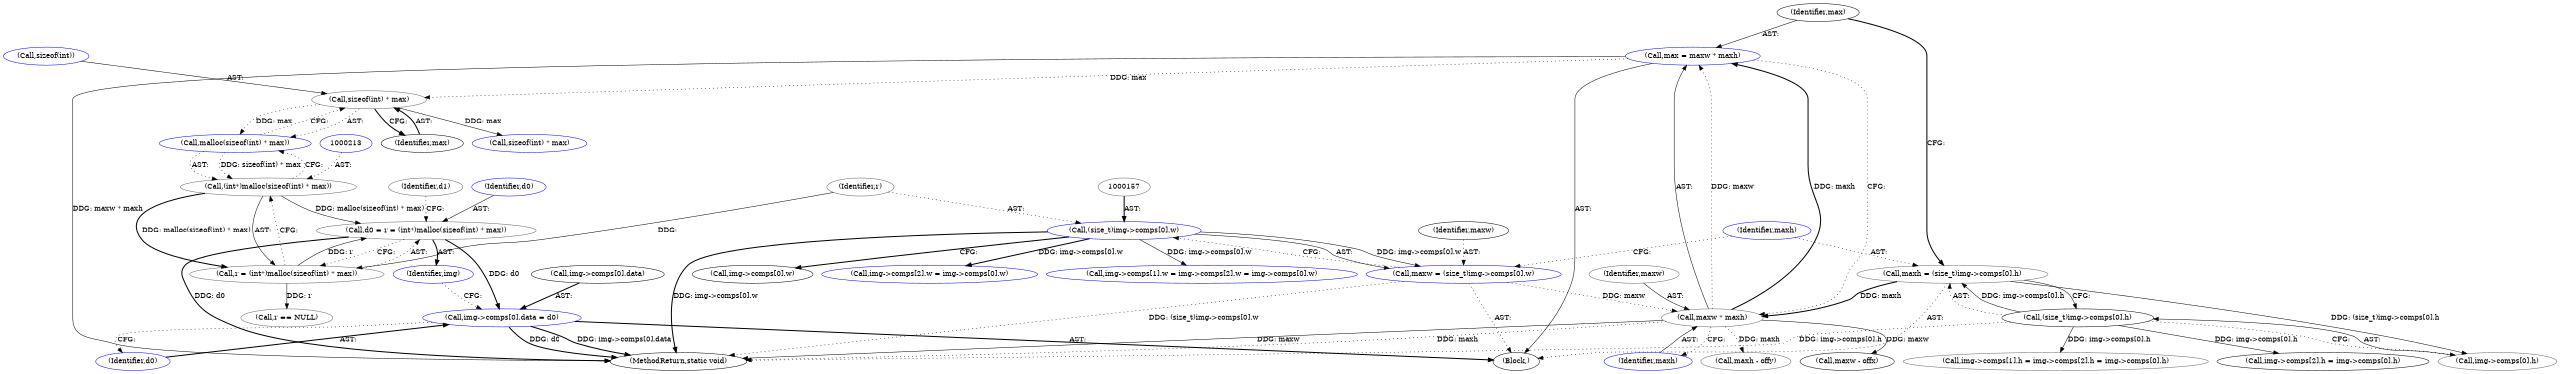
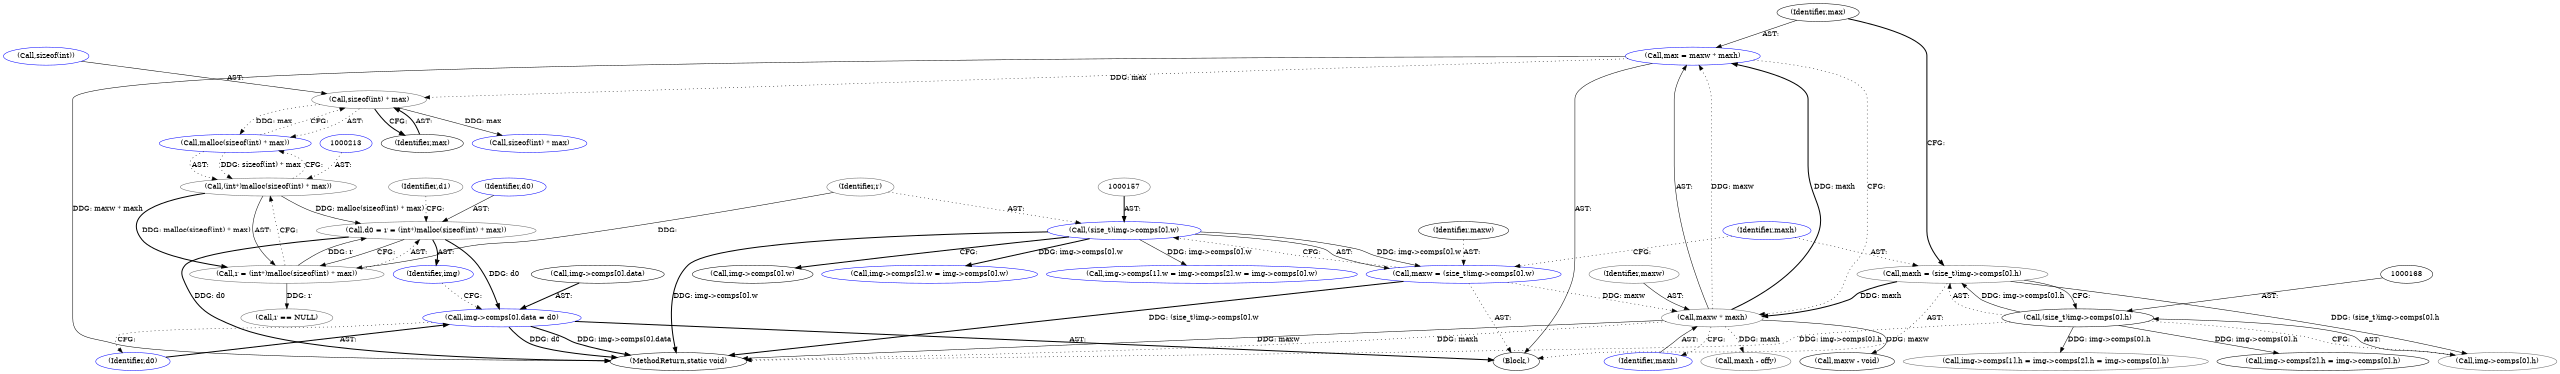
edge "(Call,d0 = r = (int*)malloc(sizeof(int) * max))" -> "(Call,r = (int*)malloc(sizeof(int) * max))": style dotted -> solid
node "1000168": added
edge "(Call,maxw = (size_t)img->comps[0].w)" -> "(MethodReturn,static void)": style dotted -> bold
node "(Call,maxw - offx)": label "(Call,maxw - offx)" -> "(Call,maxw - void)"
